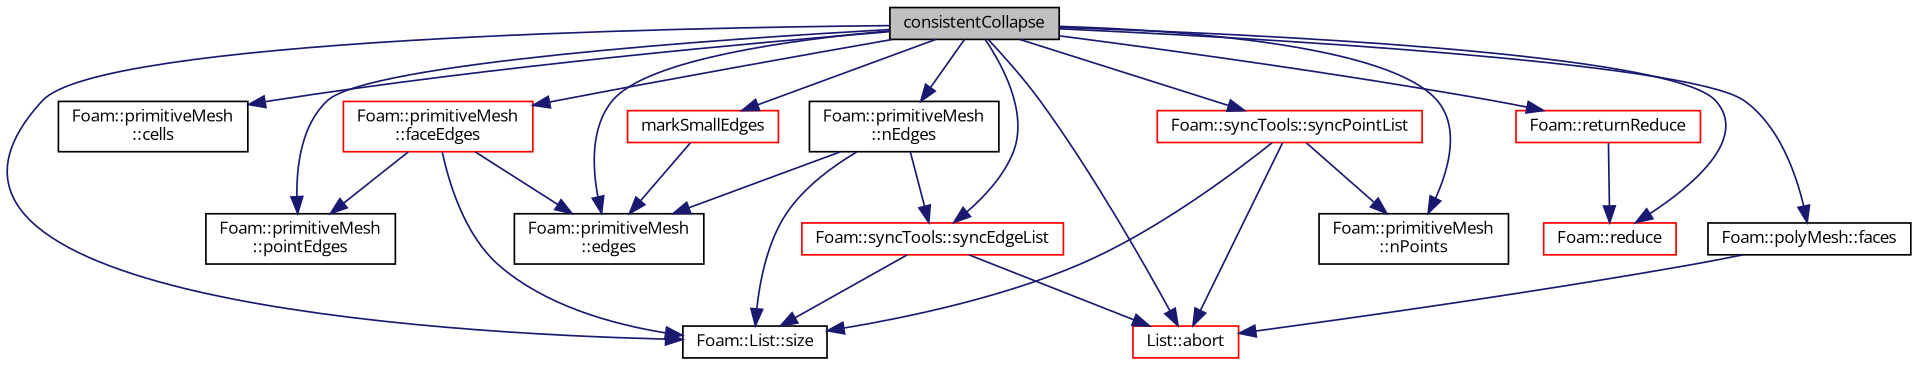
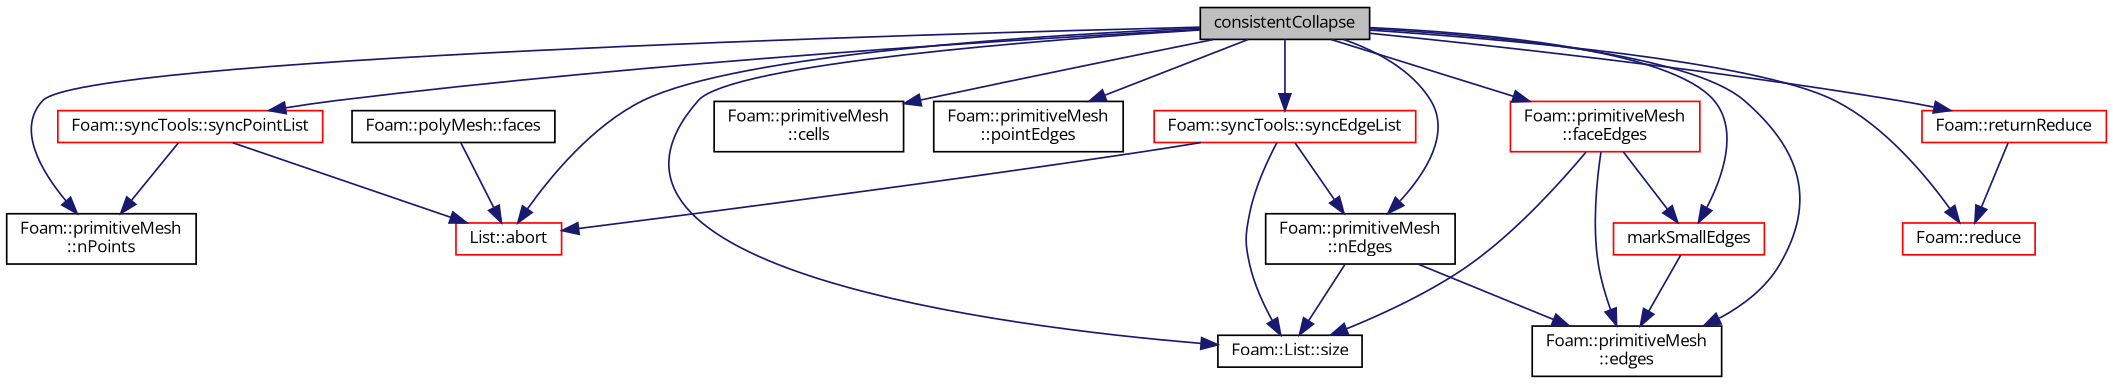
edge "consistentCollapse" -> "Foam::polyMesh::faces": removed
edge "Foam::primitiveMesh ::faceEdges" -> "Foam::primitiveMesh ::pointEdges": now "Foam::primitiveMesh ::faceEdges" -> "markSmallEdges"
edge "Foam::primitiveMesh ::nEdges" -> "Foam::syncTools::syncEdgeList": reversed
edge "Foam::syncTools::syncPointList" -> "Foam::List::size": removed
